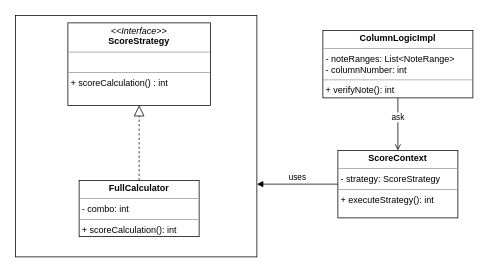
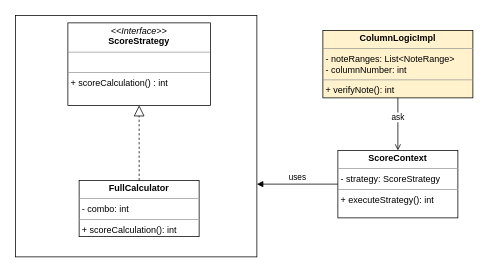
node "ColumnLogicImpl - noteRanges: List<NoteRange> - columnNumber: int + verifyNote(): int": fillcolor #ffffff -> #fff2cc
